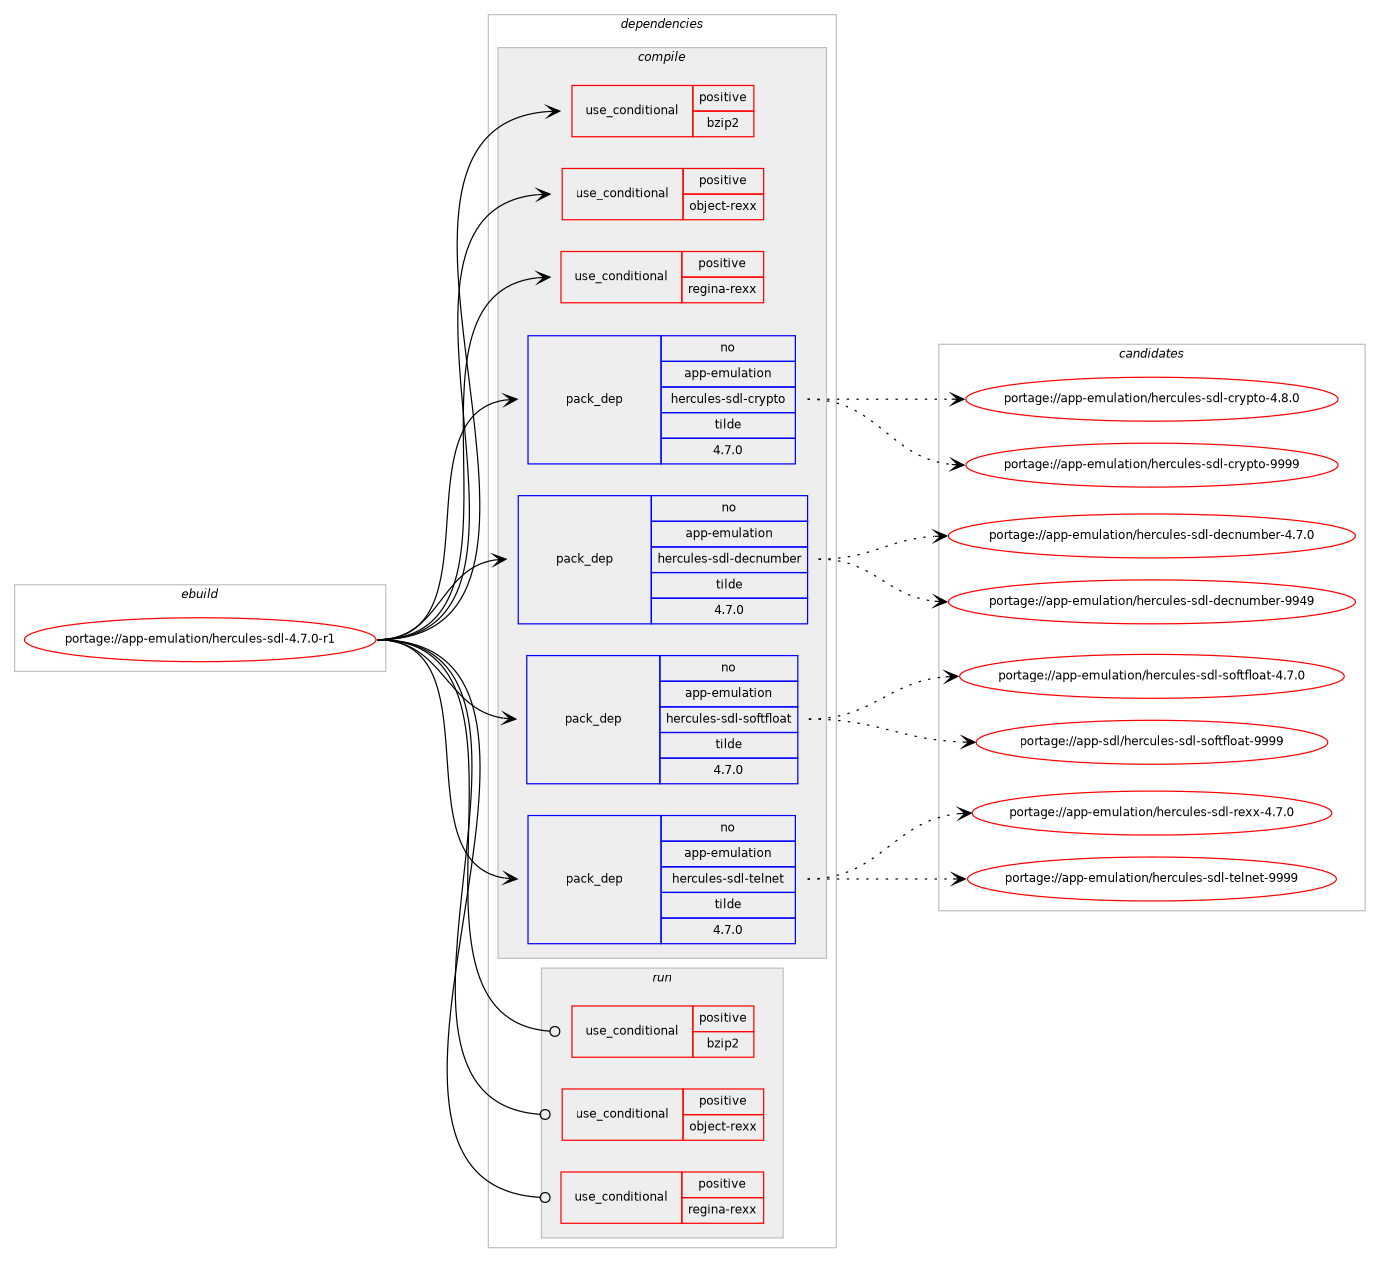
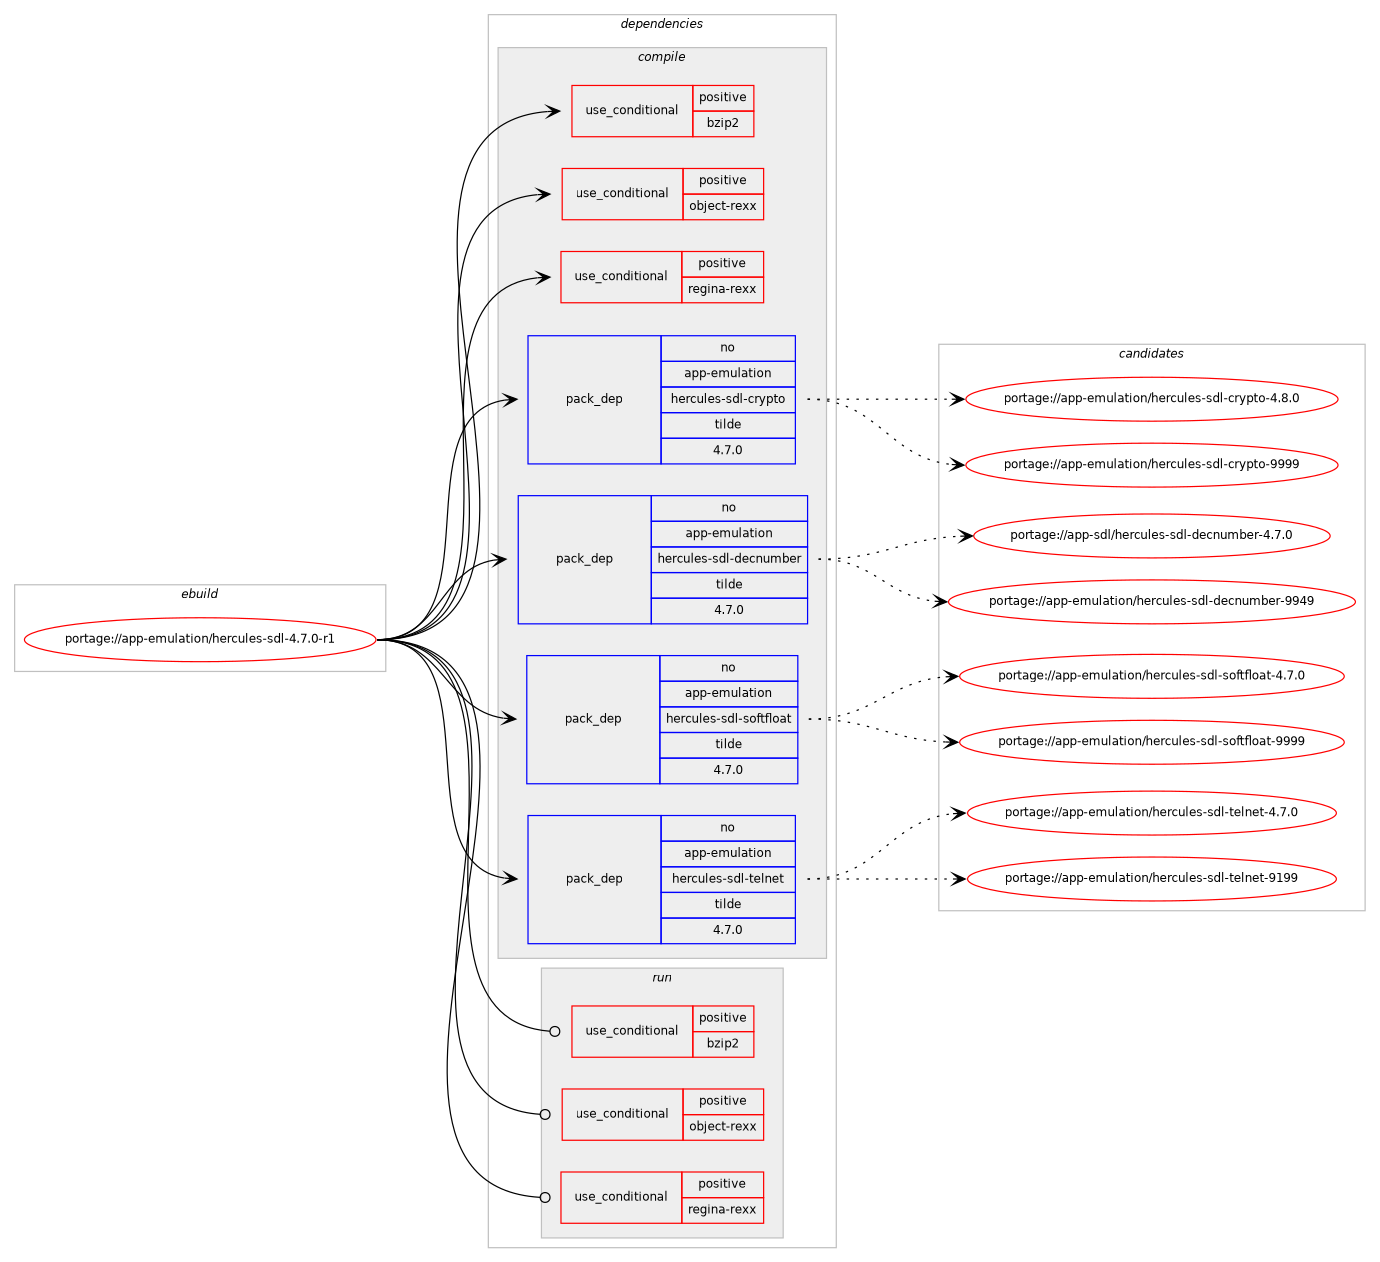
node "portage://app-emulation/hercules-sdl-decnumber-4.7.0": label "portage://app-emulation/hercules-sdl-decnumber-4.7.0" -> "portage://app-sdl/hercules-sdl-decnumber-4.7.0"
node "portage://app-sdl/hercules-sdl-softfloat-9999": label "portage://app-sdl/hercules-sdl-softfloat-9999" -> "portage://app-emulation/hercules-sdl-softfloat-9999"
node "portage://app-emulation/hercules-sdl-rexx-4.7.0": label "portage://app-emulation/hercules-sdl-rexx-4.7.0" -> "portage://app-emulation/hercules-sdl-telnet-4.7.0"
node "portage://app-emulation/hercules-sdl-telnet-9999": label "portage://app-emulation/hercules-sdl-telnet-9999" -> "portage://app-emulation/hercules-sdl-telnet-9199"
